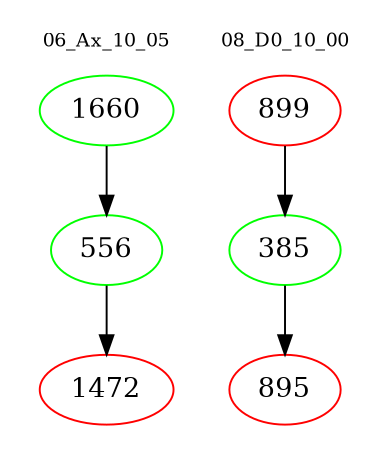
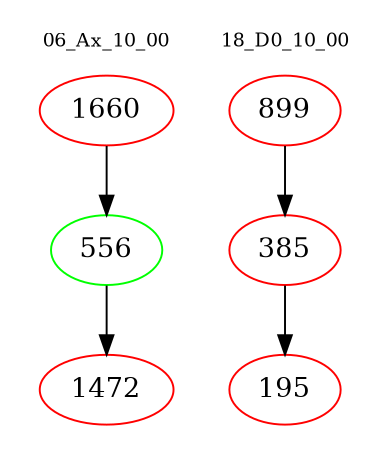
cluster "06_Ax_10_05": label "06_Ax_10_05" -> "06_Ax_10_00"
cluster "08_D0_10_00": label "08_D0_10_00" -> "18_D0_10_00"
node "1660": color green -> red
node "385": color green -> red
node "895": label "895" -> "195"
